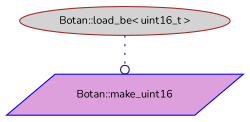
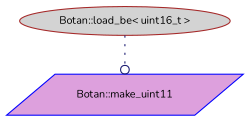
node "Botan::make_uint16": label "Botan::make_uint16" -> "Botan::make_uint11"
